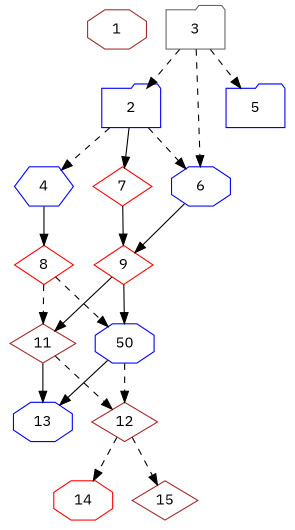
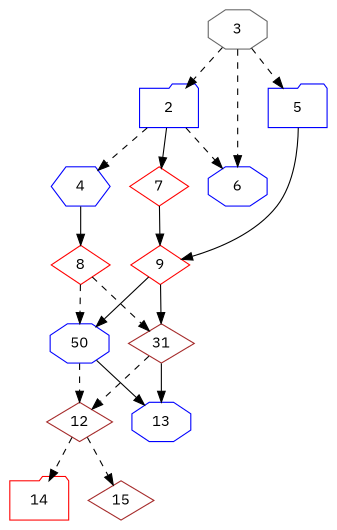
node "1": removed
node "3": shape folder -> octagon
edge "6" -> "9": now "5" -> "9"
node "11": label "11" -> "31"
node "14": shape octagon -> folder
